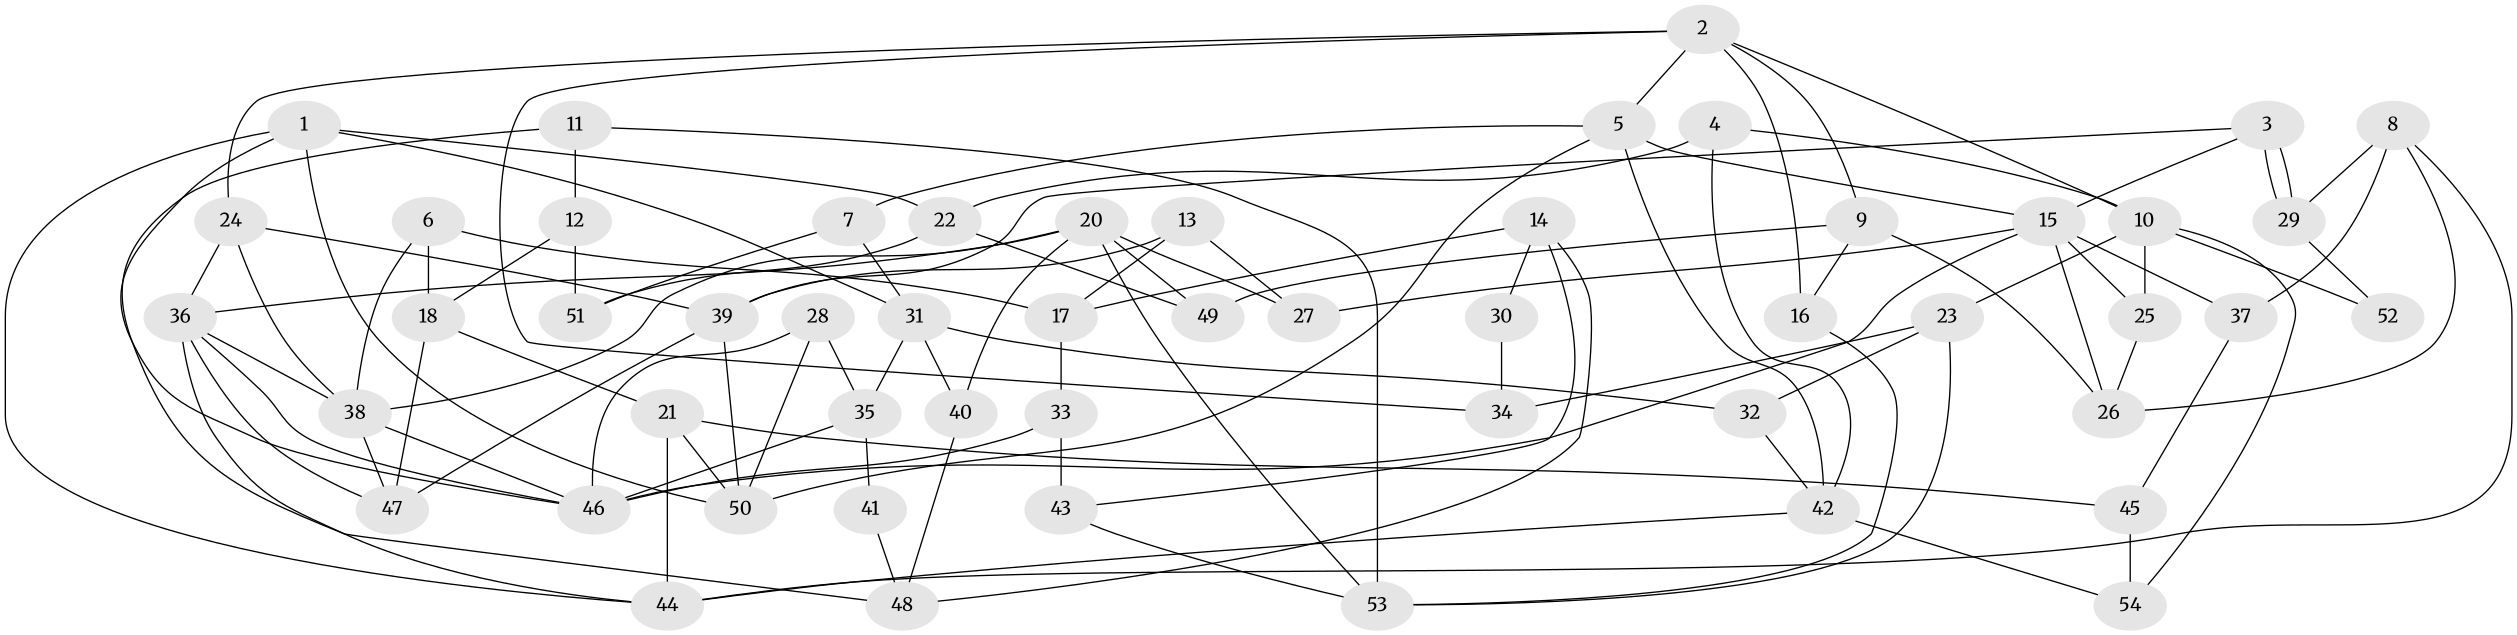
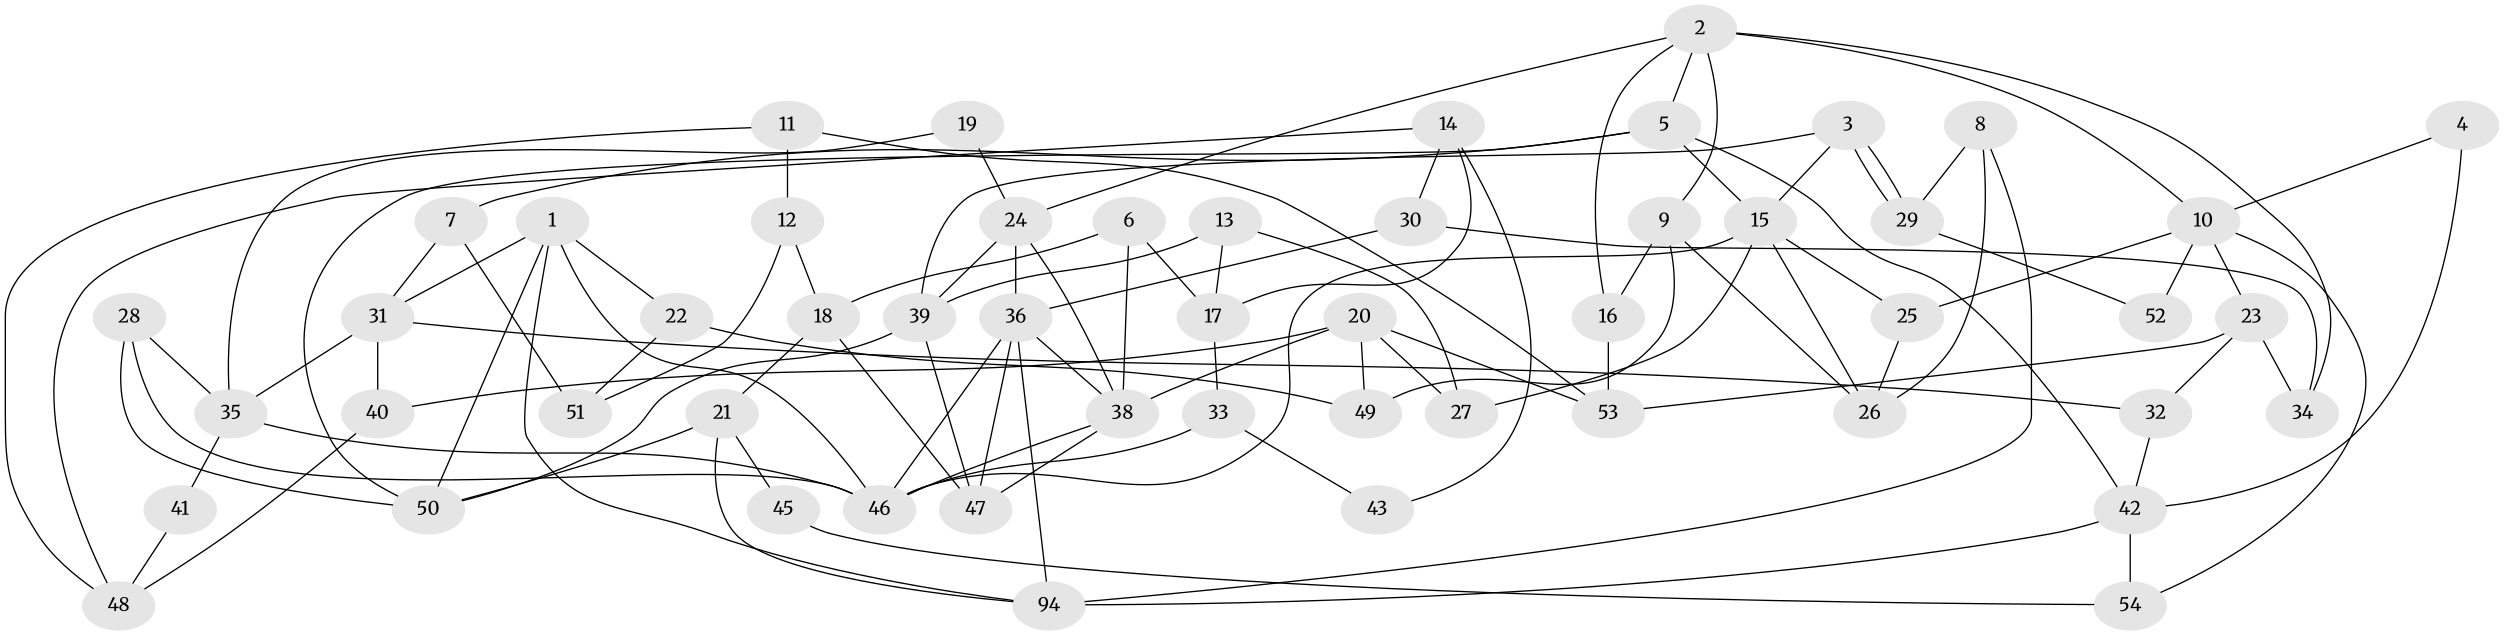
node "19": added
edge "4" -- "22": removed
edge "20" -- "36": now "30" -- "36"
node "37": removed
edge "43" -- "53": removed
node "44": label "44" -> "94"
